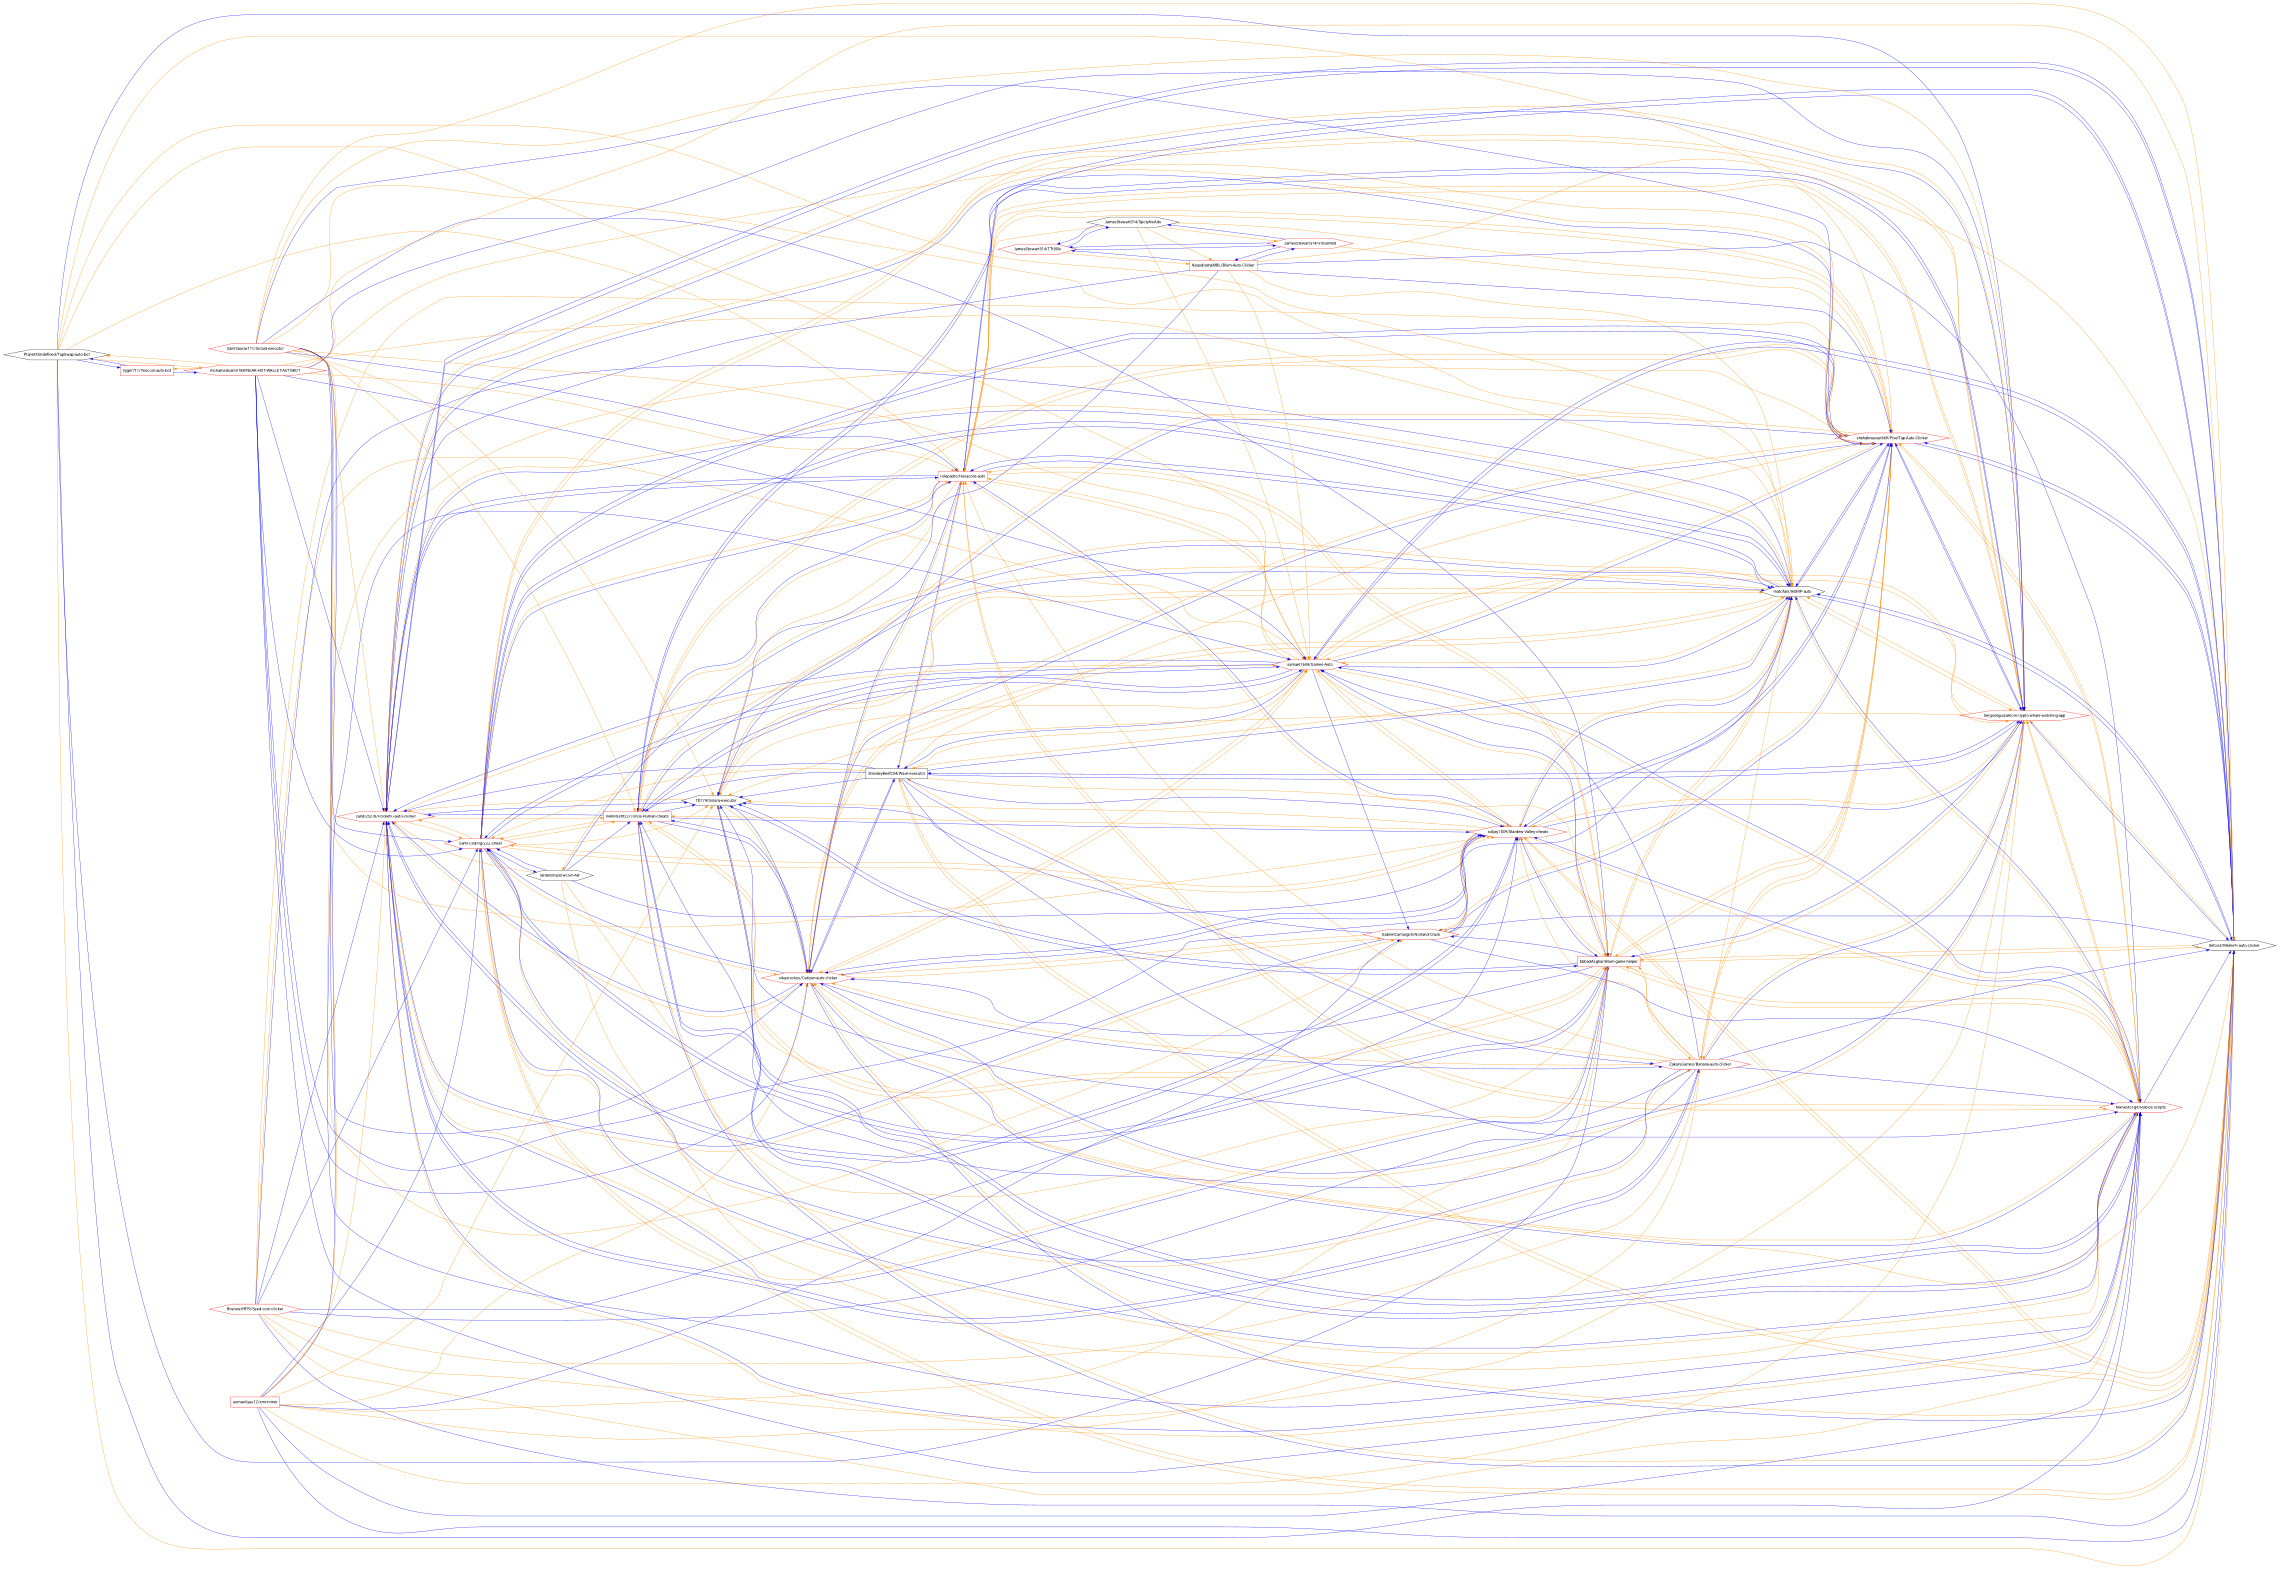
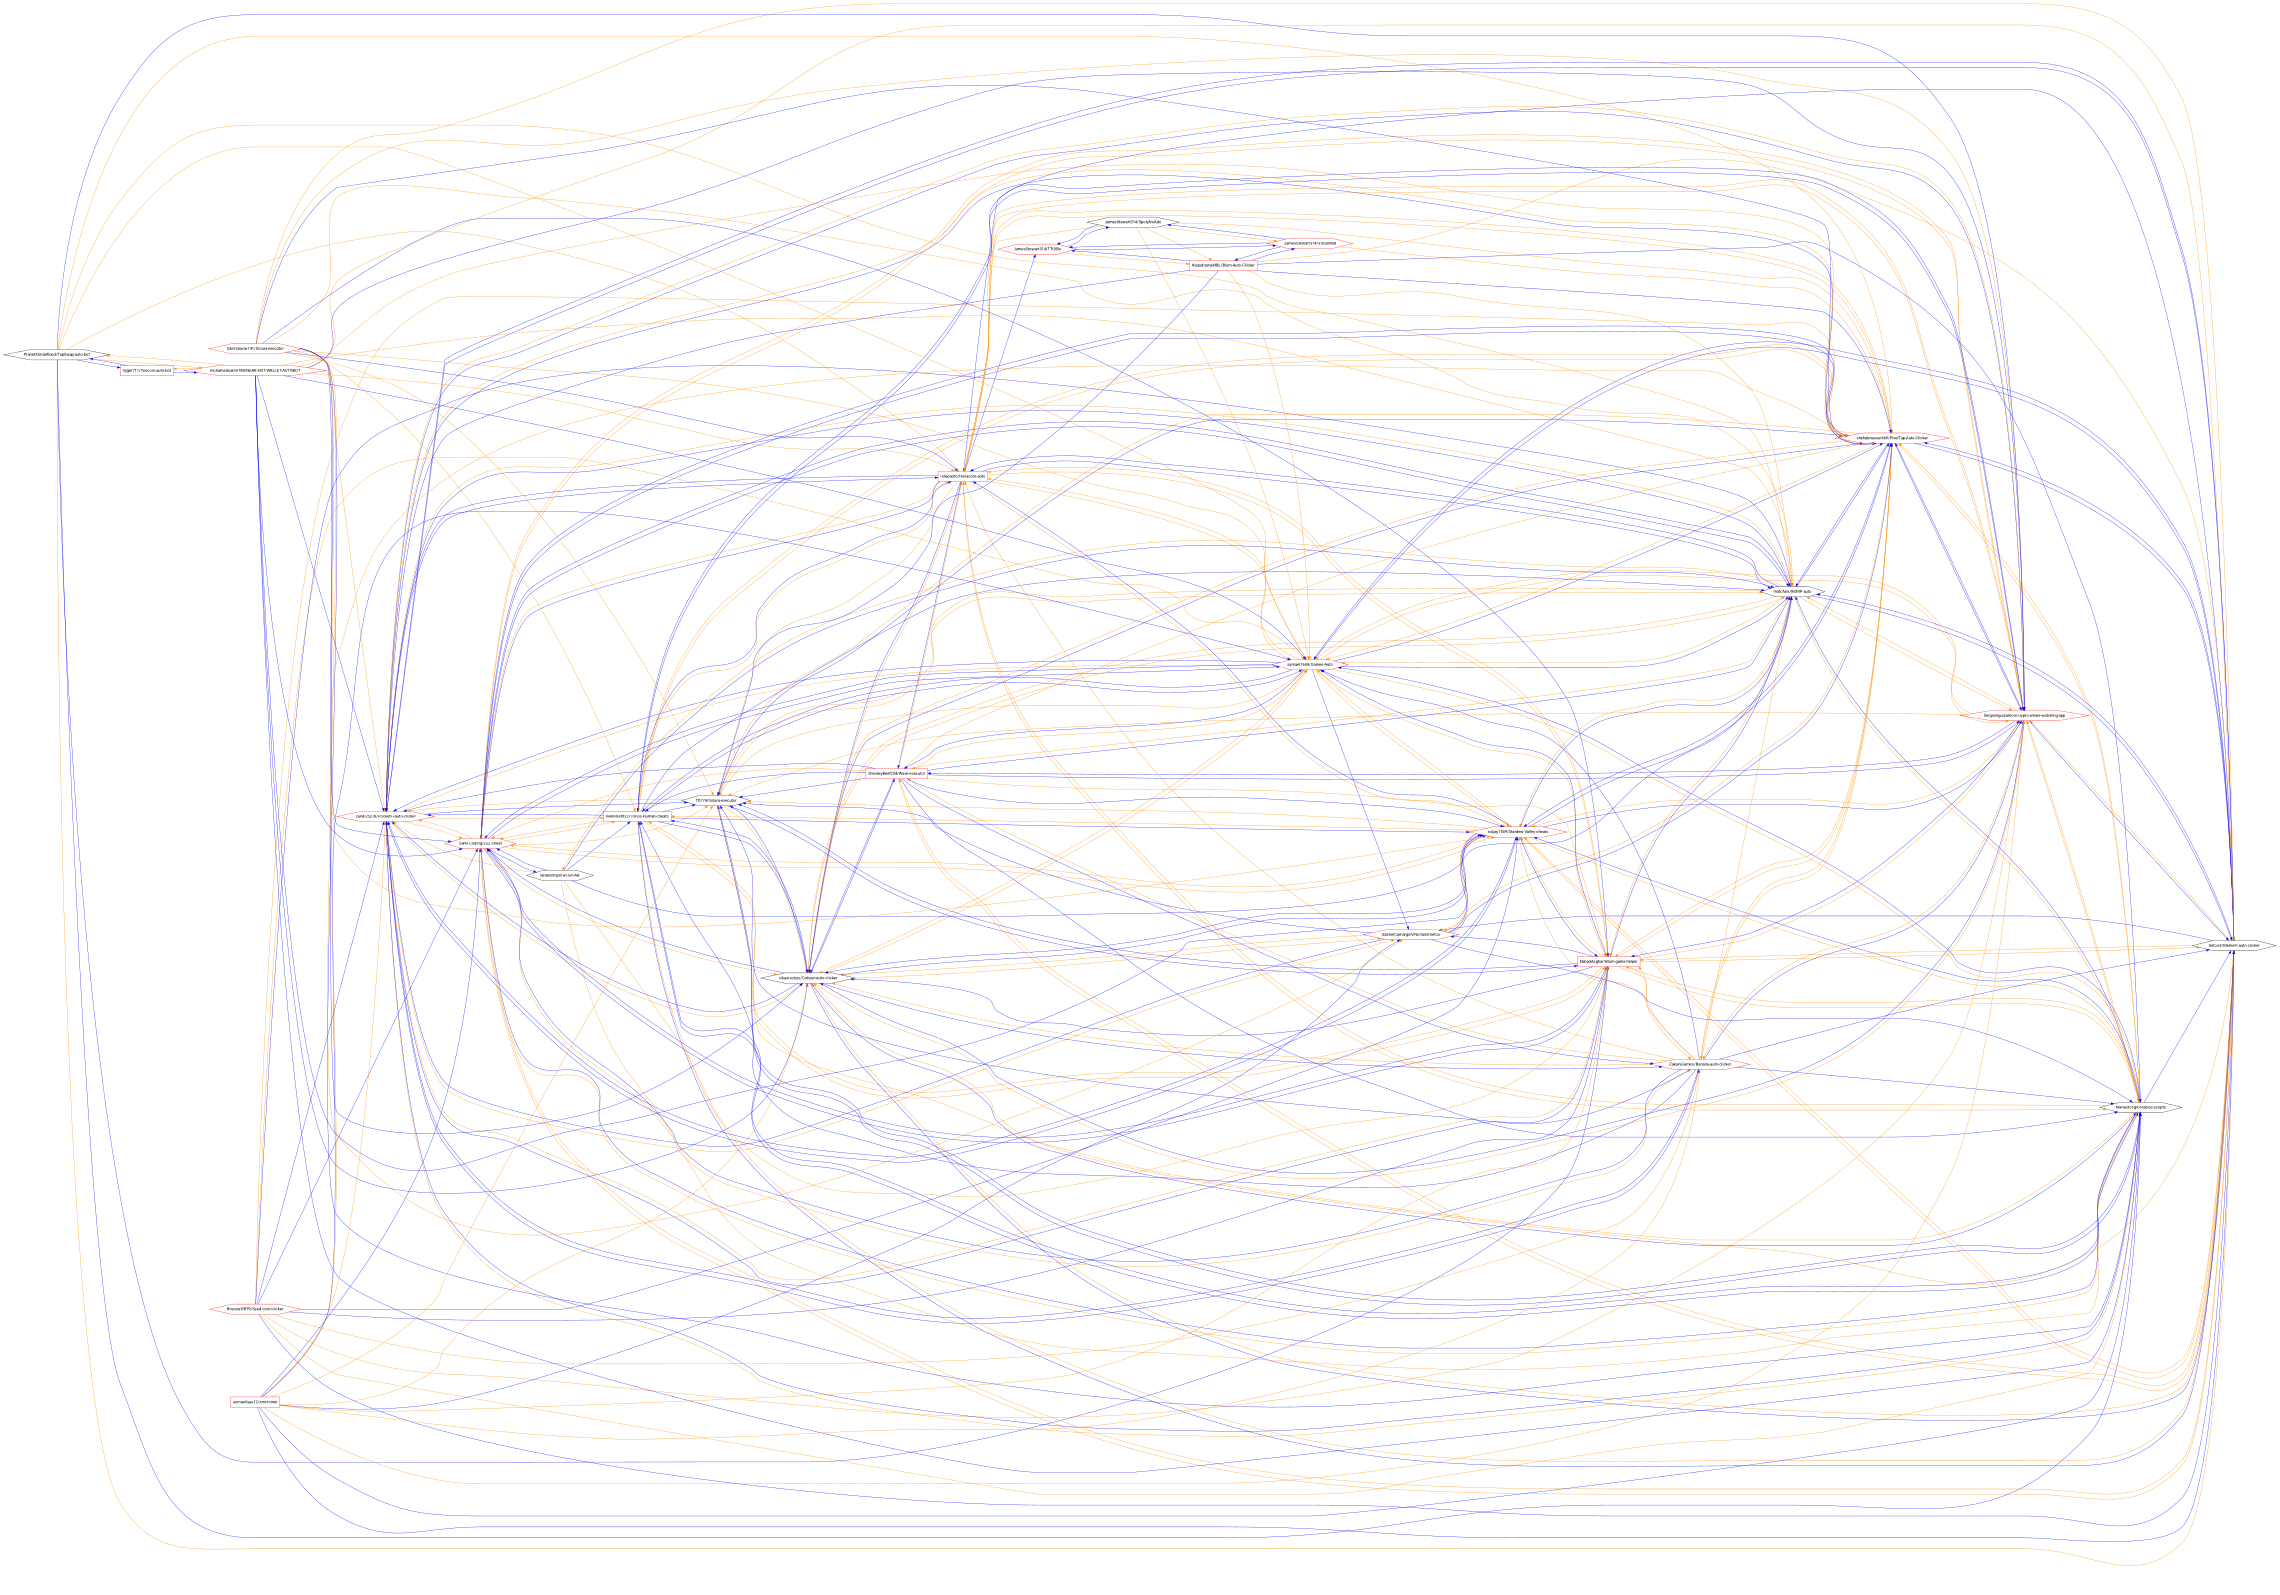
edge "rolepadro/Hexacore-auto" -> "Setoo3/MemeFi-auto-clicker": now "rolepadro/Hexacore-auto" -> "JamesStewart314/TTt00ls"
node "SainiSaurav111/Solara-executor": label "SainiSaurav111/Solara-executor" -> "SainiSaurav141/Solara-executor"
edge "matofani/BUMP-auto" -> "nikhilbisht227/Once-Human-cheats": removed
node "SmokeyBeef234/Wave-executor": color black -> red
edge "EbbadAsghar/Blum-game-helper" -> "matofani/BUMP-auto": color darkorange -> blue
node "GabrielCamargoh/Norland-Crack": label "GabrielCamargoh/Norland-Crack" -> "GabrielCamargoh/Norland-Setoo"
node "vikasrockzs/Catizen-auto-clicker": color red -> black
node "Niknestor-git/Roblox-scripts": color red -> black
